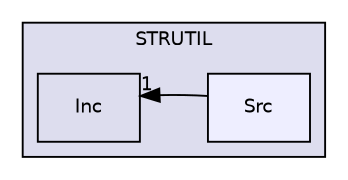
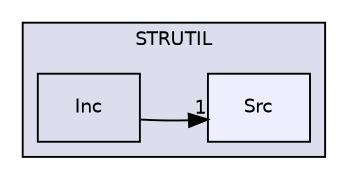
edge "Src" -> "Inc": reversed
